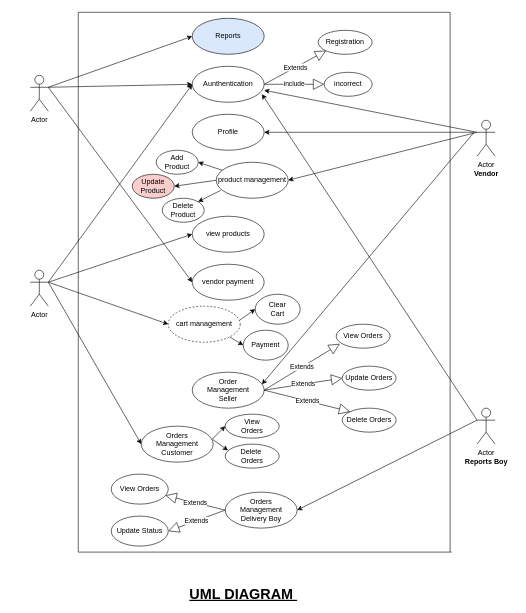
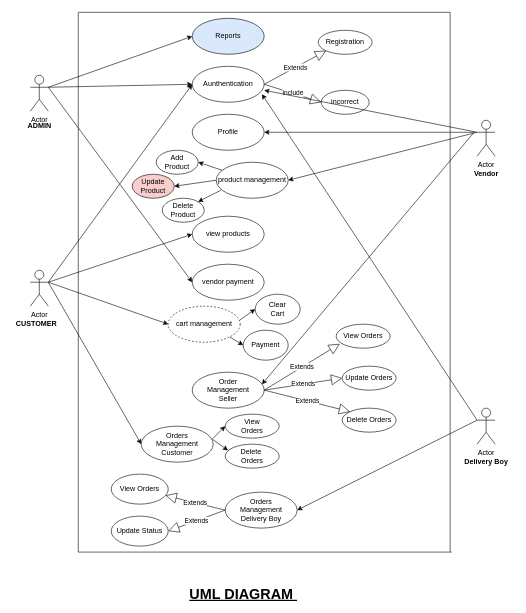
node "incorrect": moved (348, 84) -> (345, 102)
node "ADMIN": added
node "CUSTOMER": added
node "Reports Boy": label "Reports Boy" -> "Delivery Boy"
